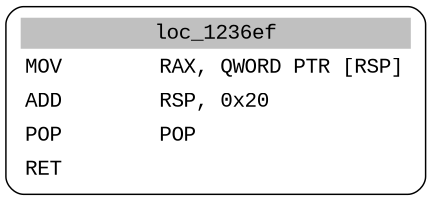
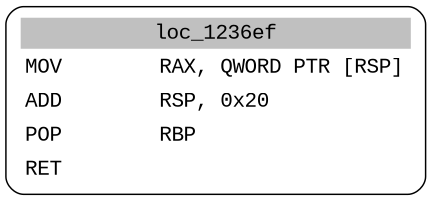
node "loc_1236ef": text "POP        POP" -> "POP        RBP"
